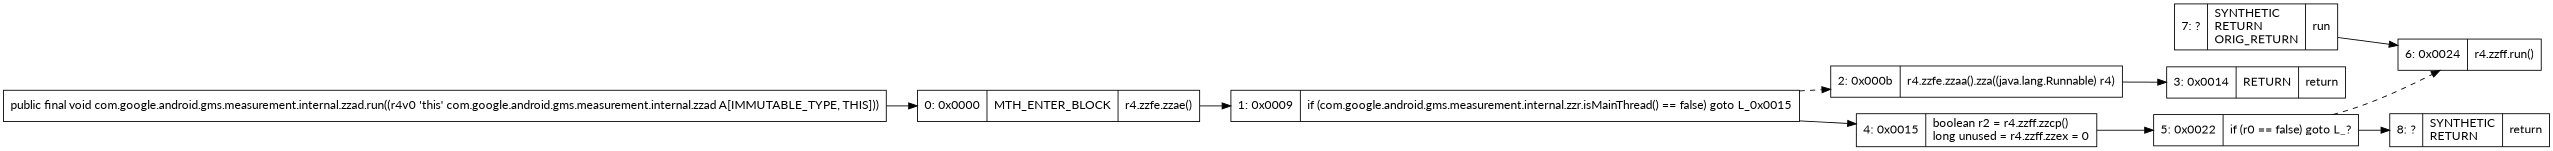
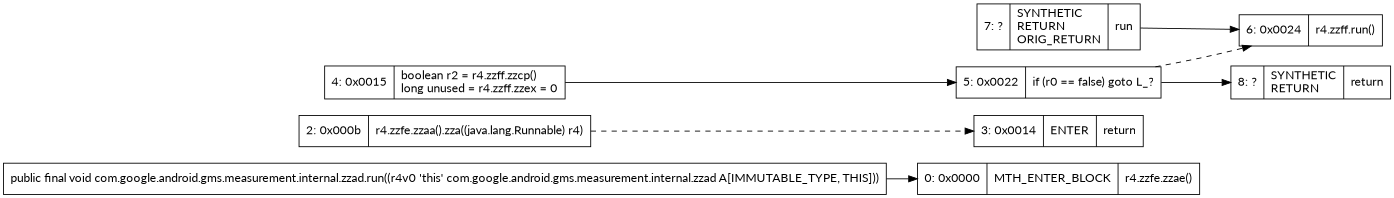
edge "2: 0x000b" -> "3: 0x0014": style solid -> dashed
node "3: 0x0014": text "RETURN" -> "ENTER"
node "1: 0x0009": removed
